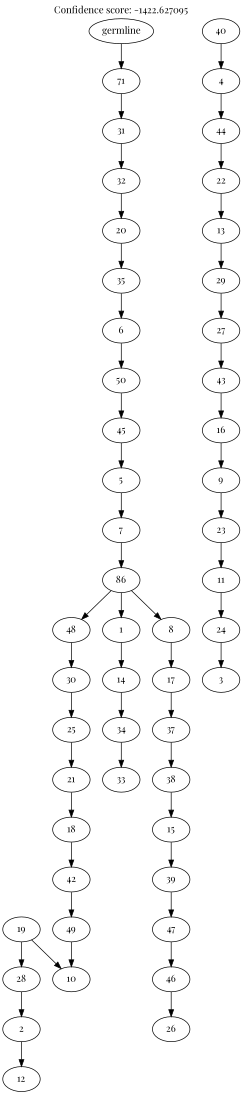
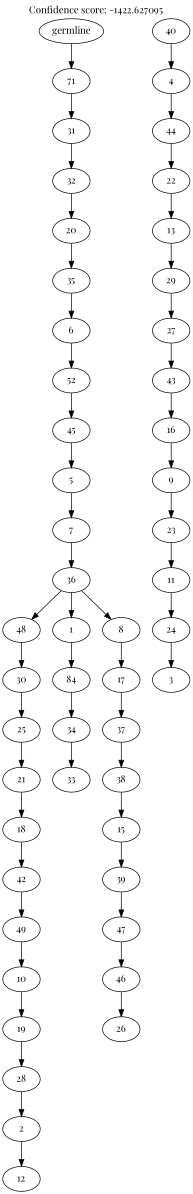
node "50": label "50" -> "52"
node "86": label "86" -> "36"
node "14": label "14" -> "84"
edge "19" -> "10": reversed
